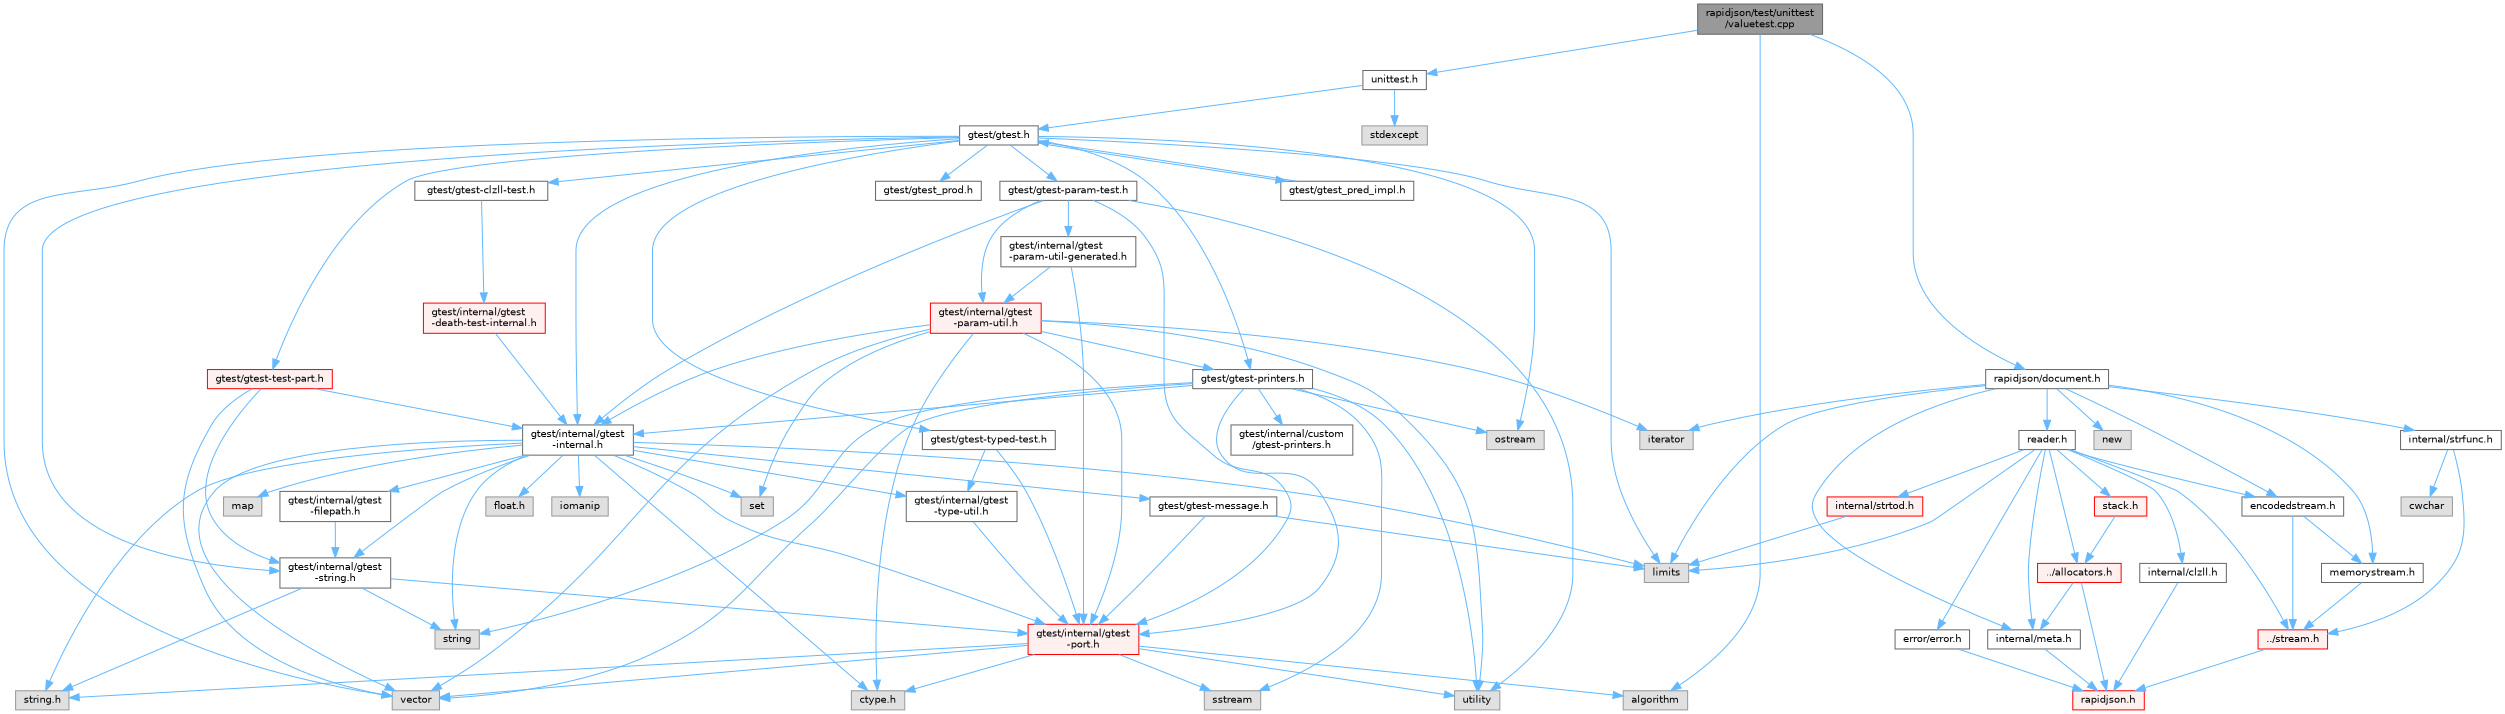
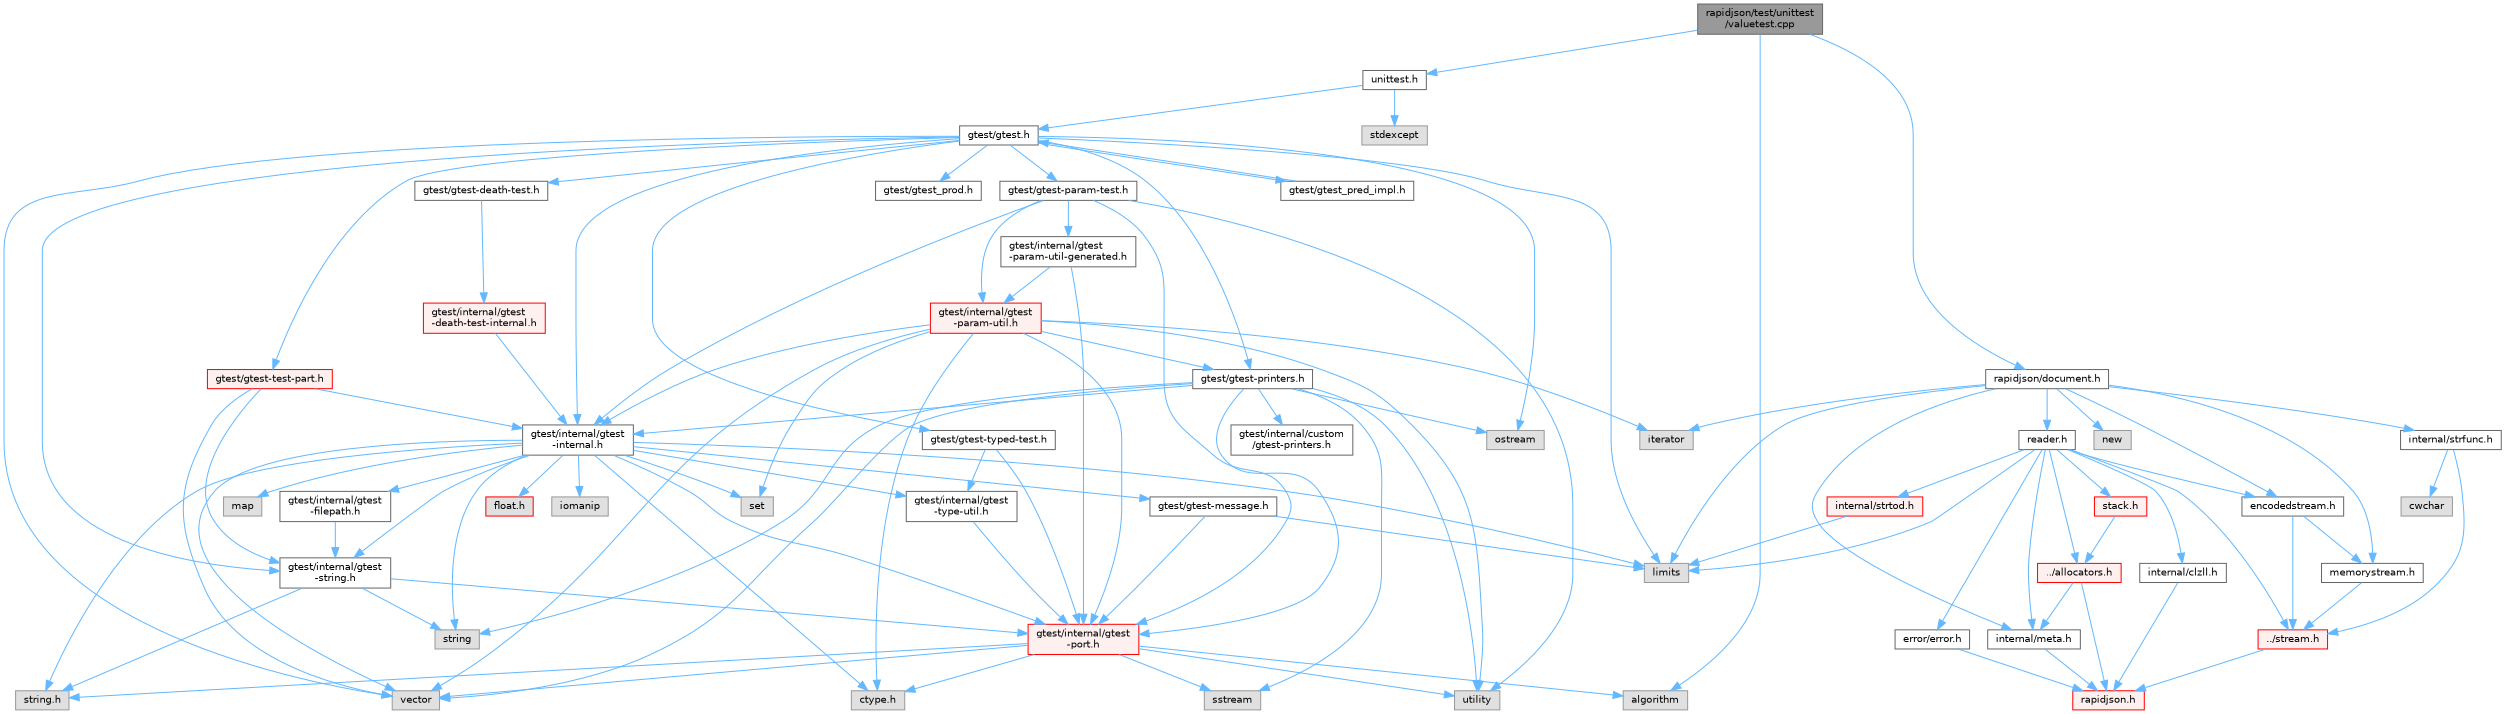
node "gtest/gtest-clzll-test.h": label "gtest/gtest-clzll-test.h" -> "gtest/gtest-death-test.h"
node "float.h": color grey60 -> red
